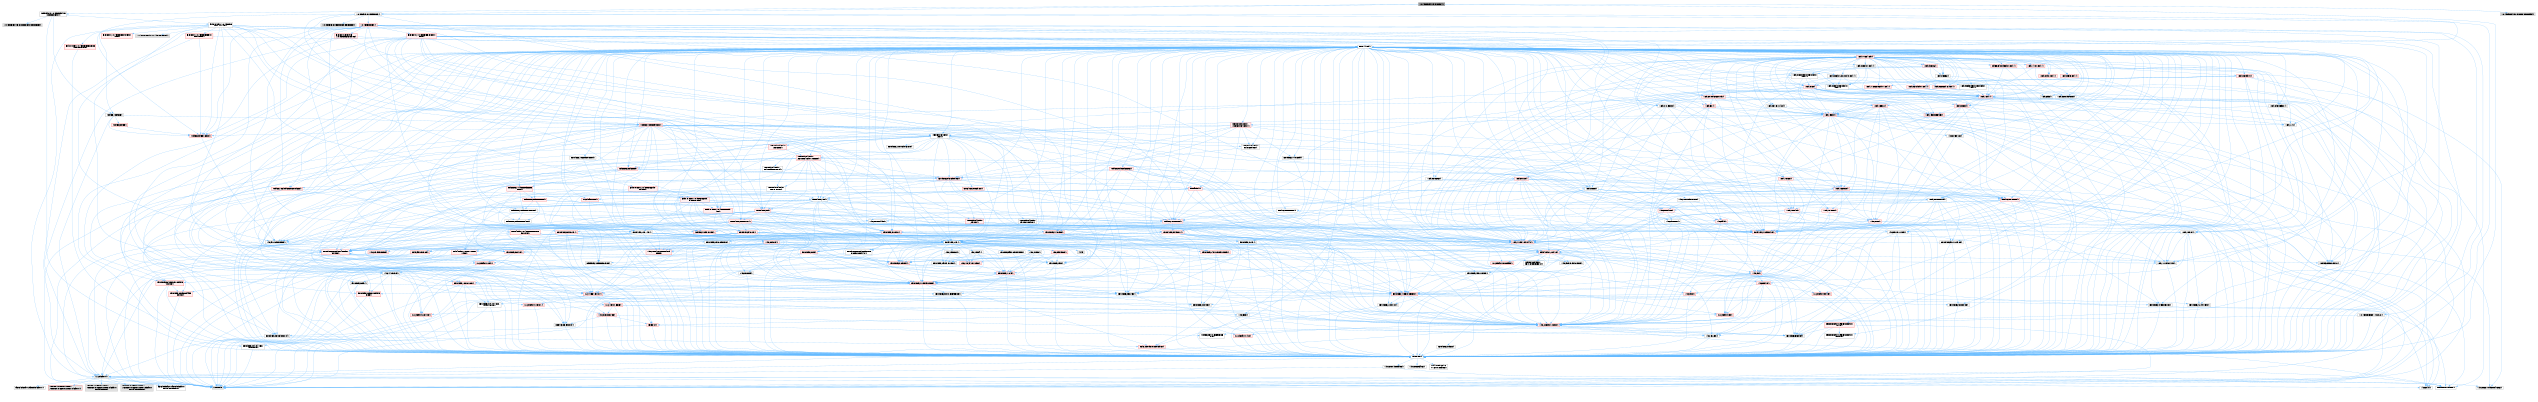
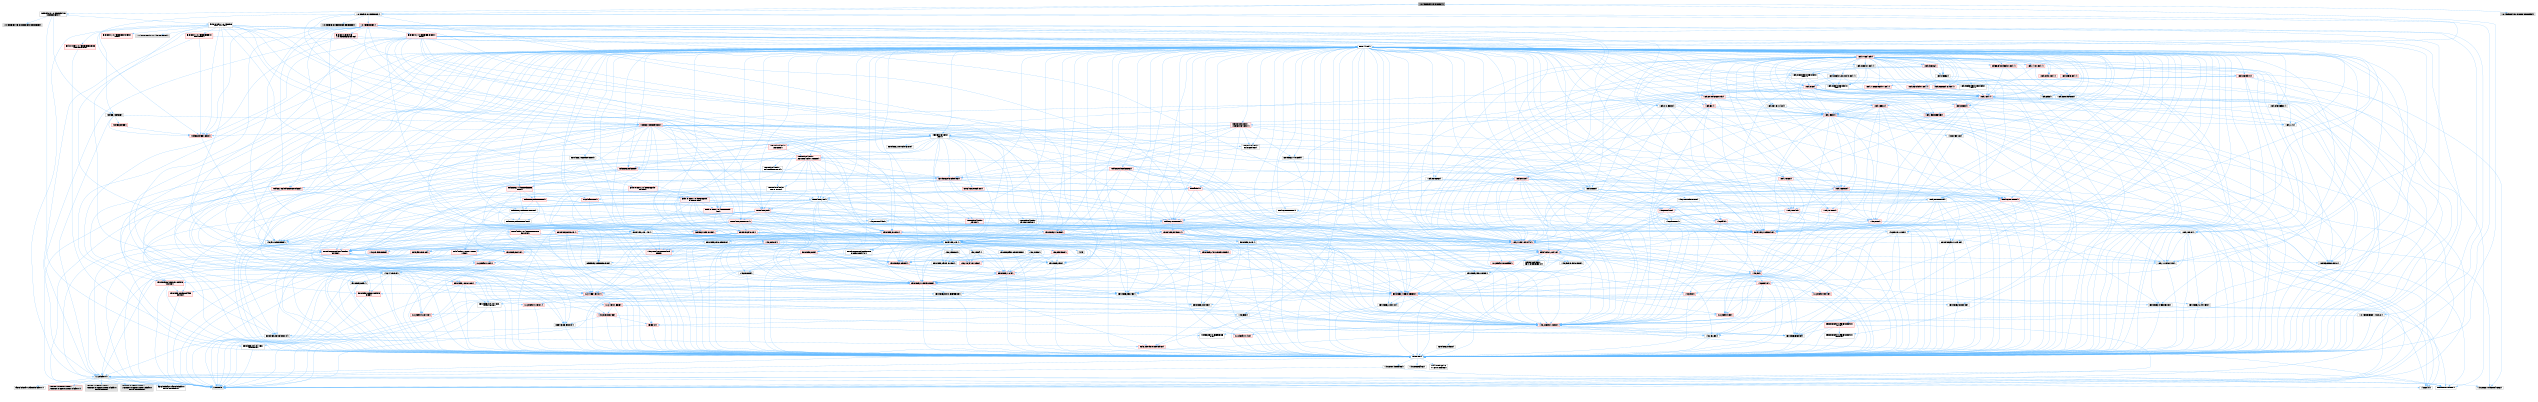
edge "Templates/SharedPointer.h" -> "Internationalization /TextKey.h": now "Internationalization /Text.h" -> "Internationalization /TextKey.h"
